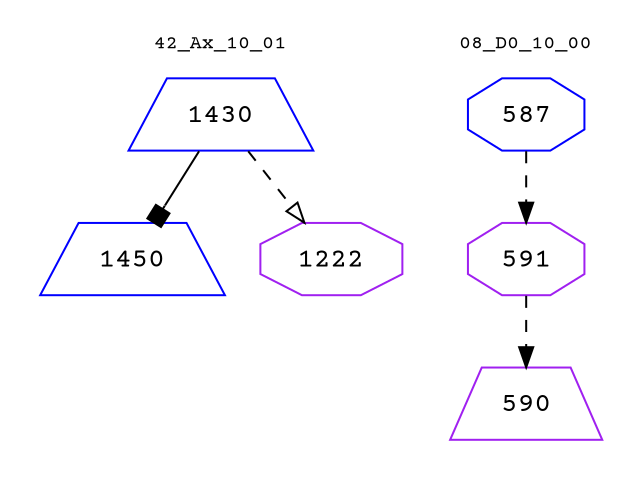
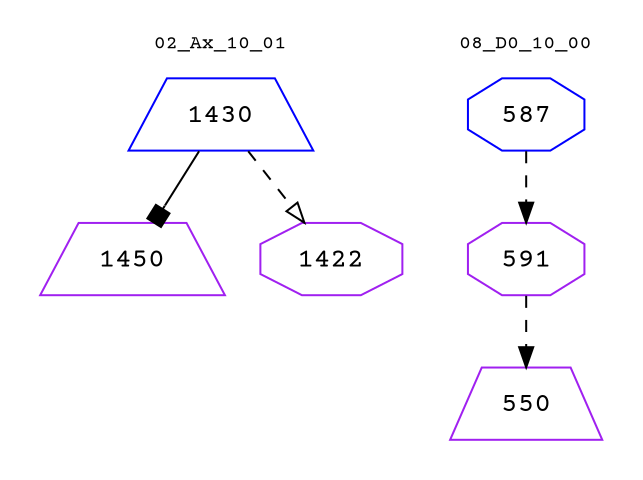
cluster "42_Ax_10_01": label "42_Ax_10_01" -> "02_Ax_10_01"
node "1450": color blue -> purple
node "1222": label "1222" -> "1422"
node "590": label "590" -> "550"
